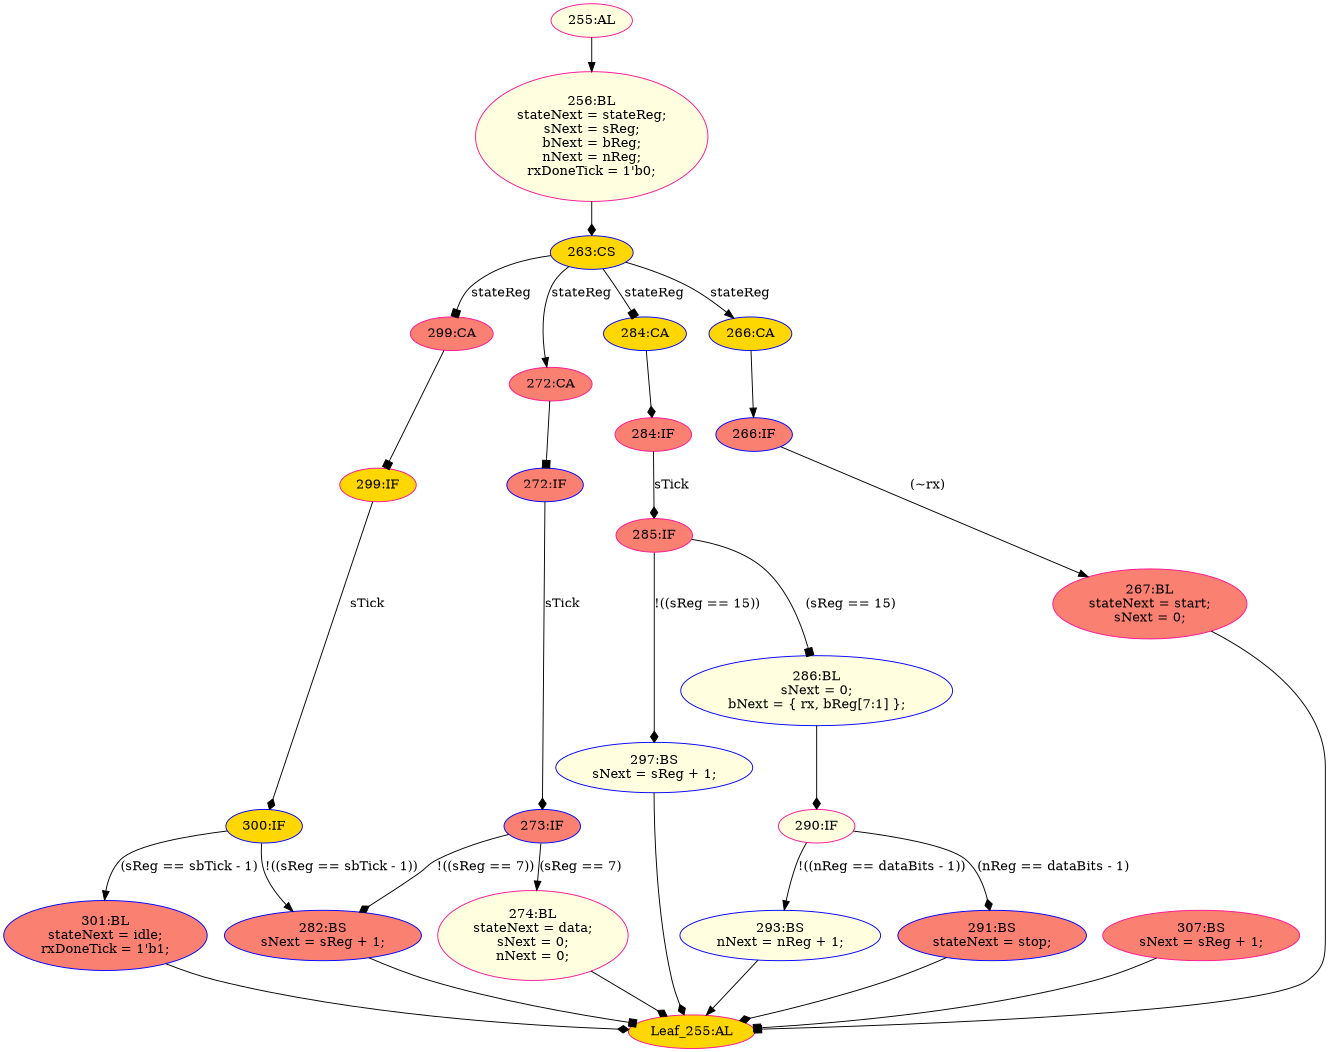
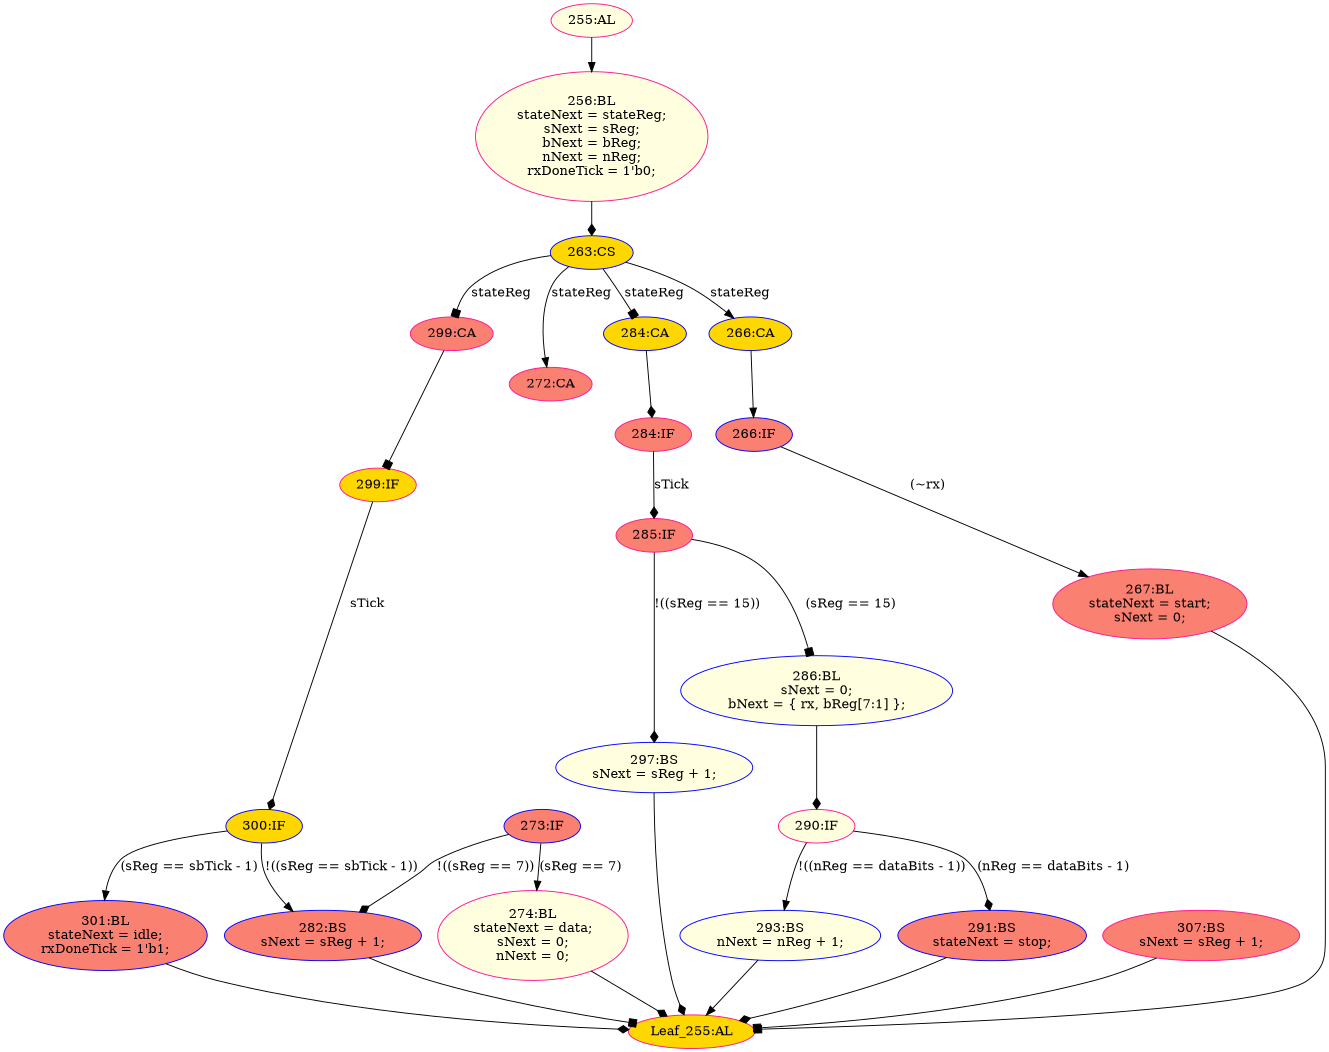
node "272:IF": removed
